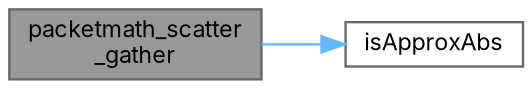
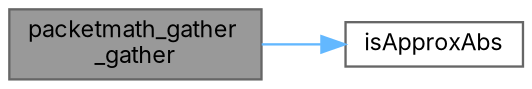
node "packetmath_scatter _gather": label "packetmath_scatter _gather" -> "packetmath_gather _gather"
